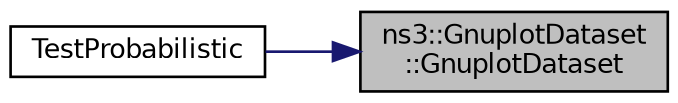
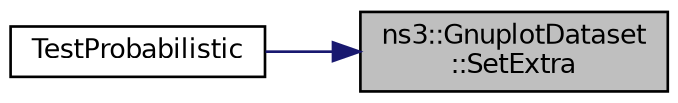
node "ns3::GnuplotDataset ::GnuplotDataset": label "ns3::GnuplotDataset ::GnuplotDataset" -> "ns3::GnuplotDataset ::SetExtra"
